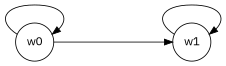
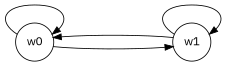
edge "w1" -> "w0": added
